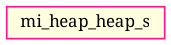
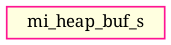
node "mi_heap_heap_s": label "mi_heap_heap_s" -> "mi_heap_buf_s"
